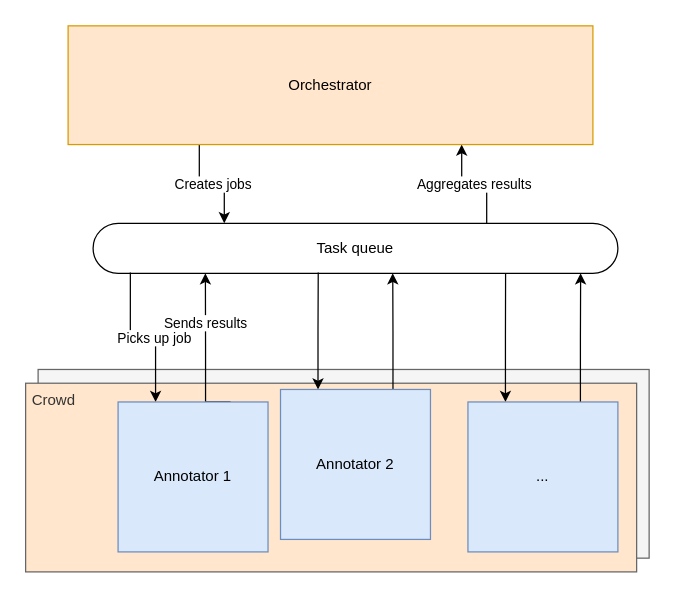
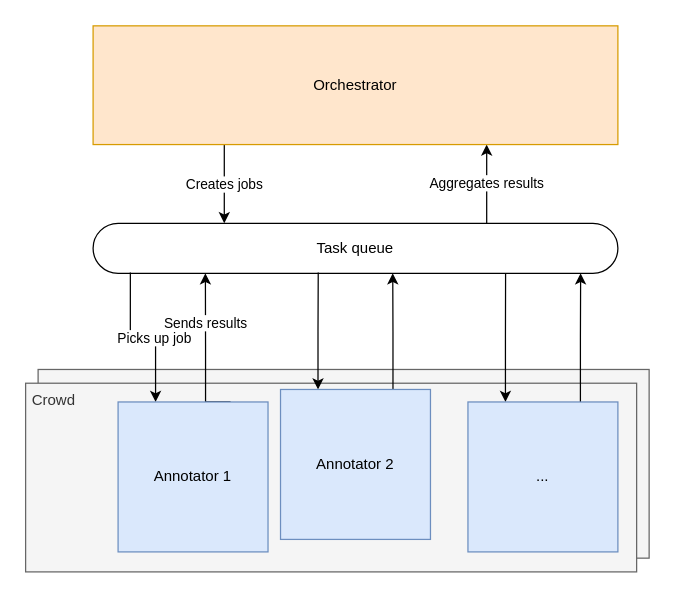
node "Orchestrator": moved (331, 85) -> (356, 85)
node "Crowd": fillcolor #ffe6cc -> #f5f5f5
